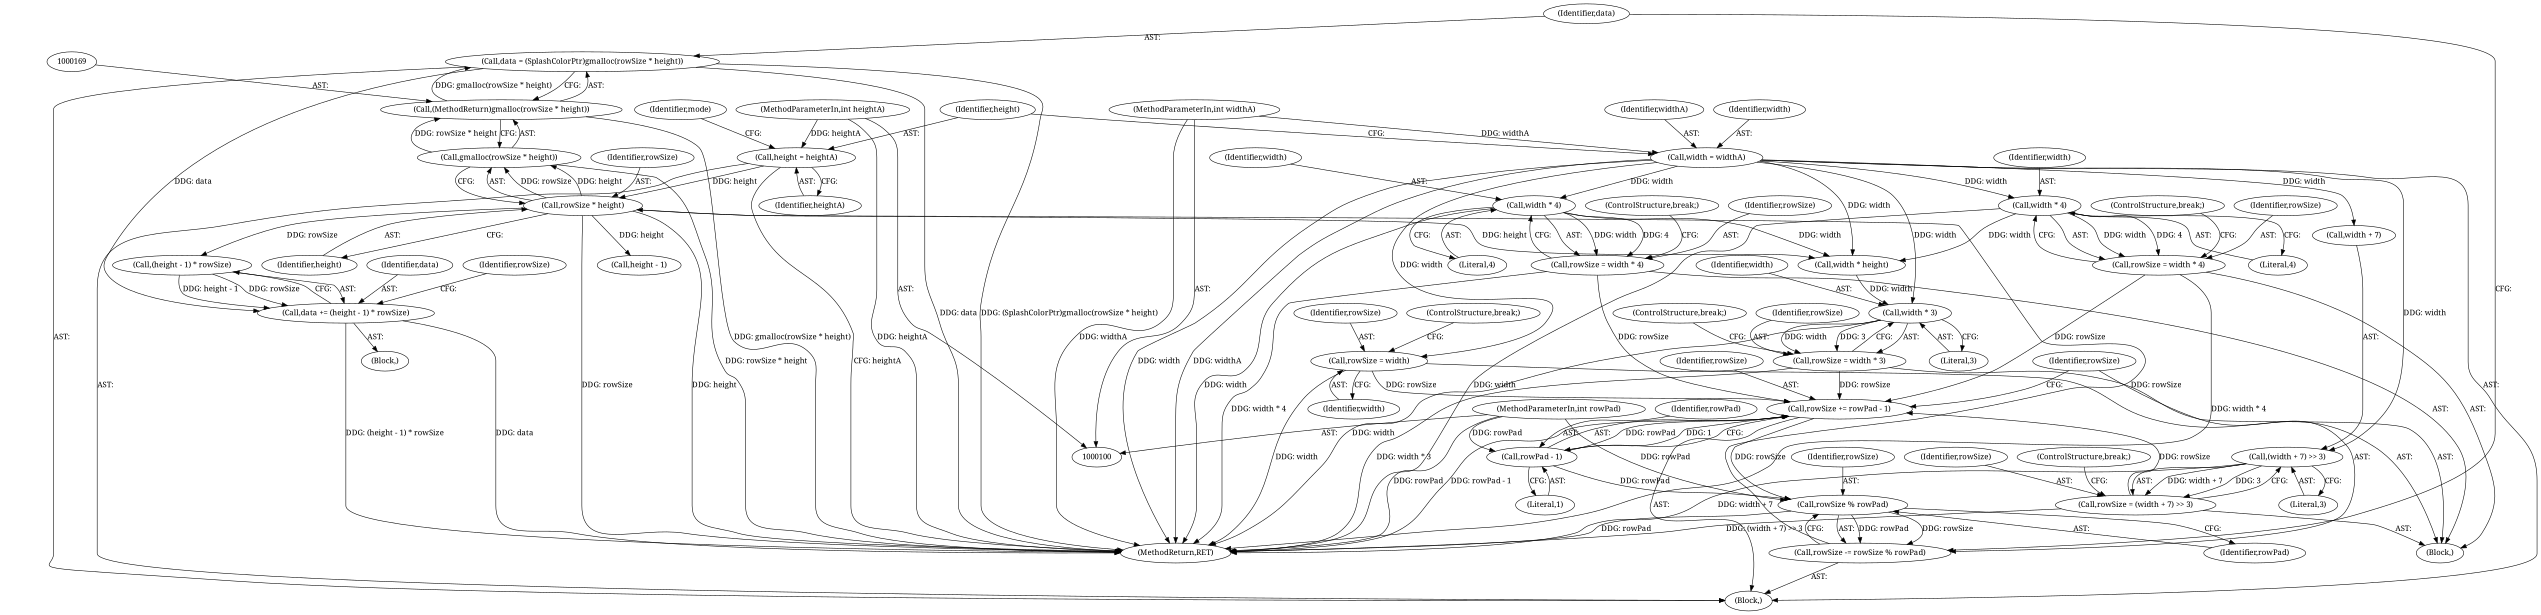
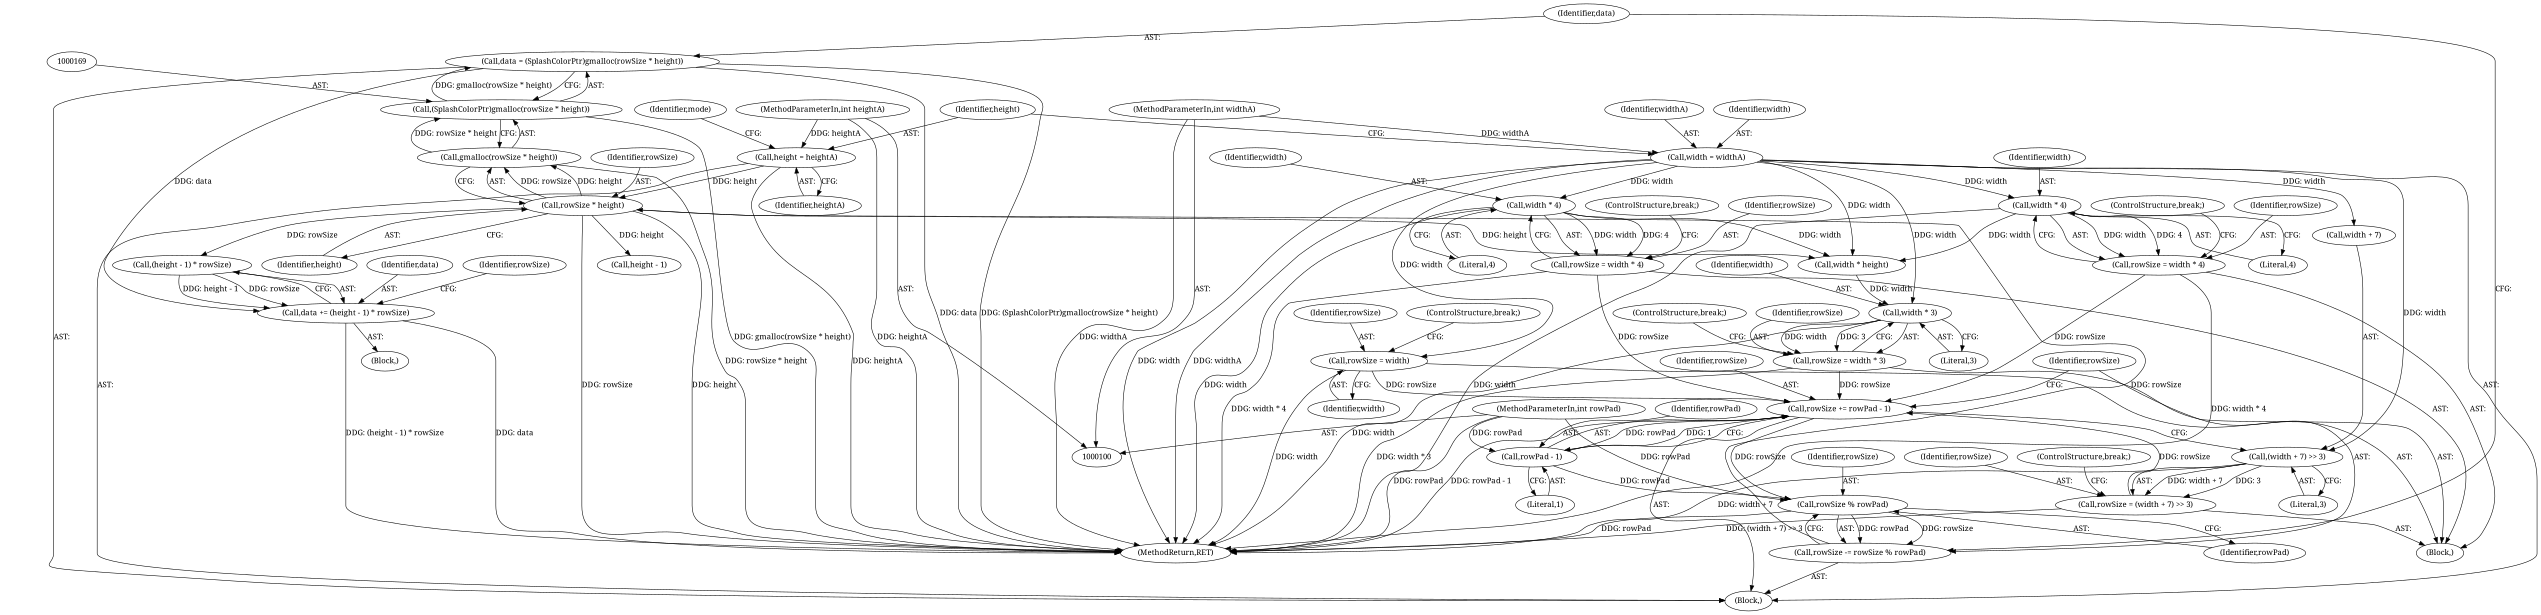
node "(Call,(MethodReturn)gmalloc(rowSize * height))": label "(Call,(MethodReturn)gmalloc(rowSize * height))" -> "(Call,(SplashColorPtr)gmalloc(rowSize * height))"
edge "(Call,height = heightA)" -> "(MethodReturn,RET)": label "CFG: heightA" -> "DDG: heightA"
edge "(Call,rowSize = (width + 7) >> 3)" -> "(Call,(width + 7) >> 3)": now "(Call,rowSize += rowPad - 1)" -> "(Call,(width + 7) >> 3)"
